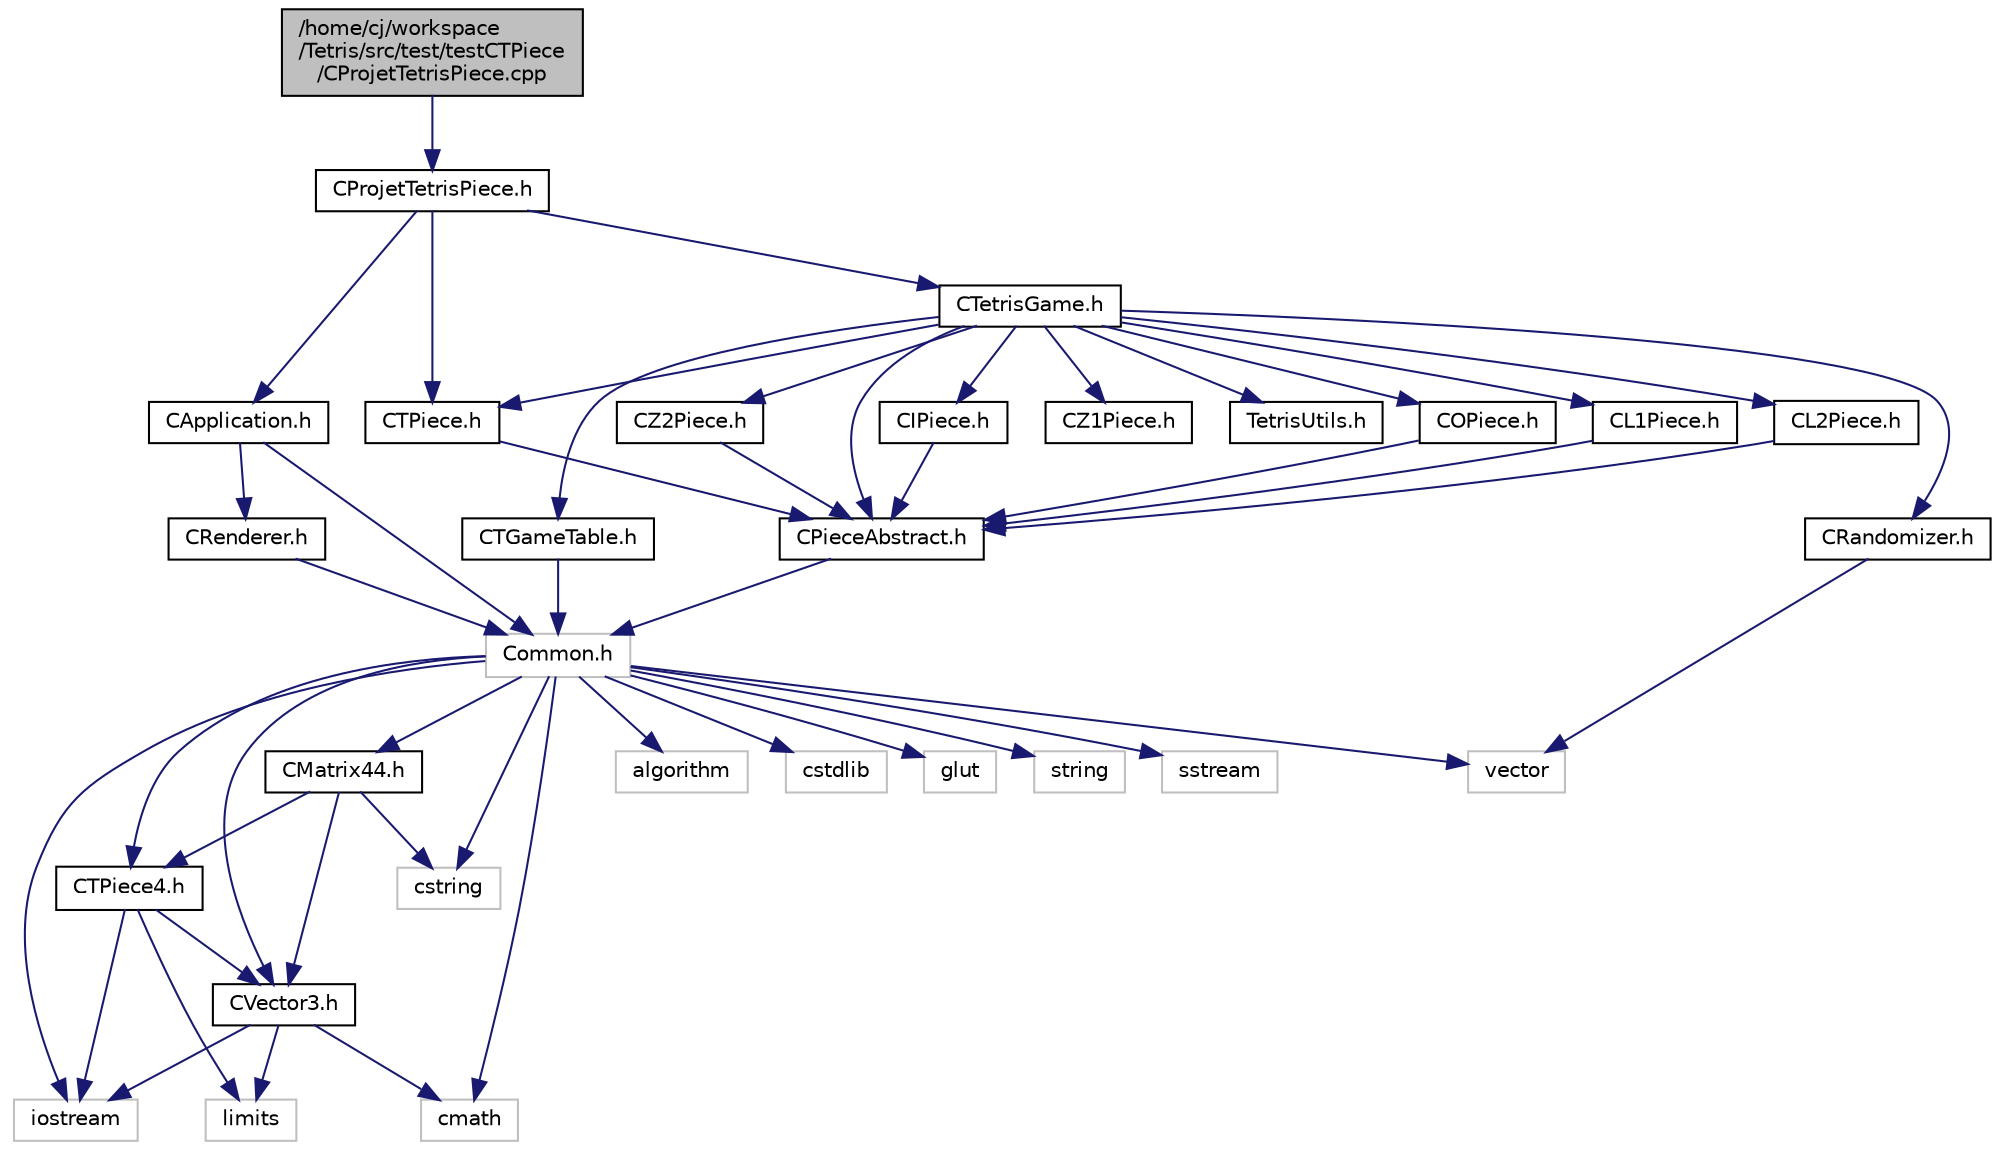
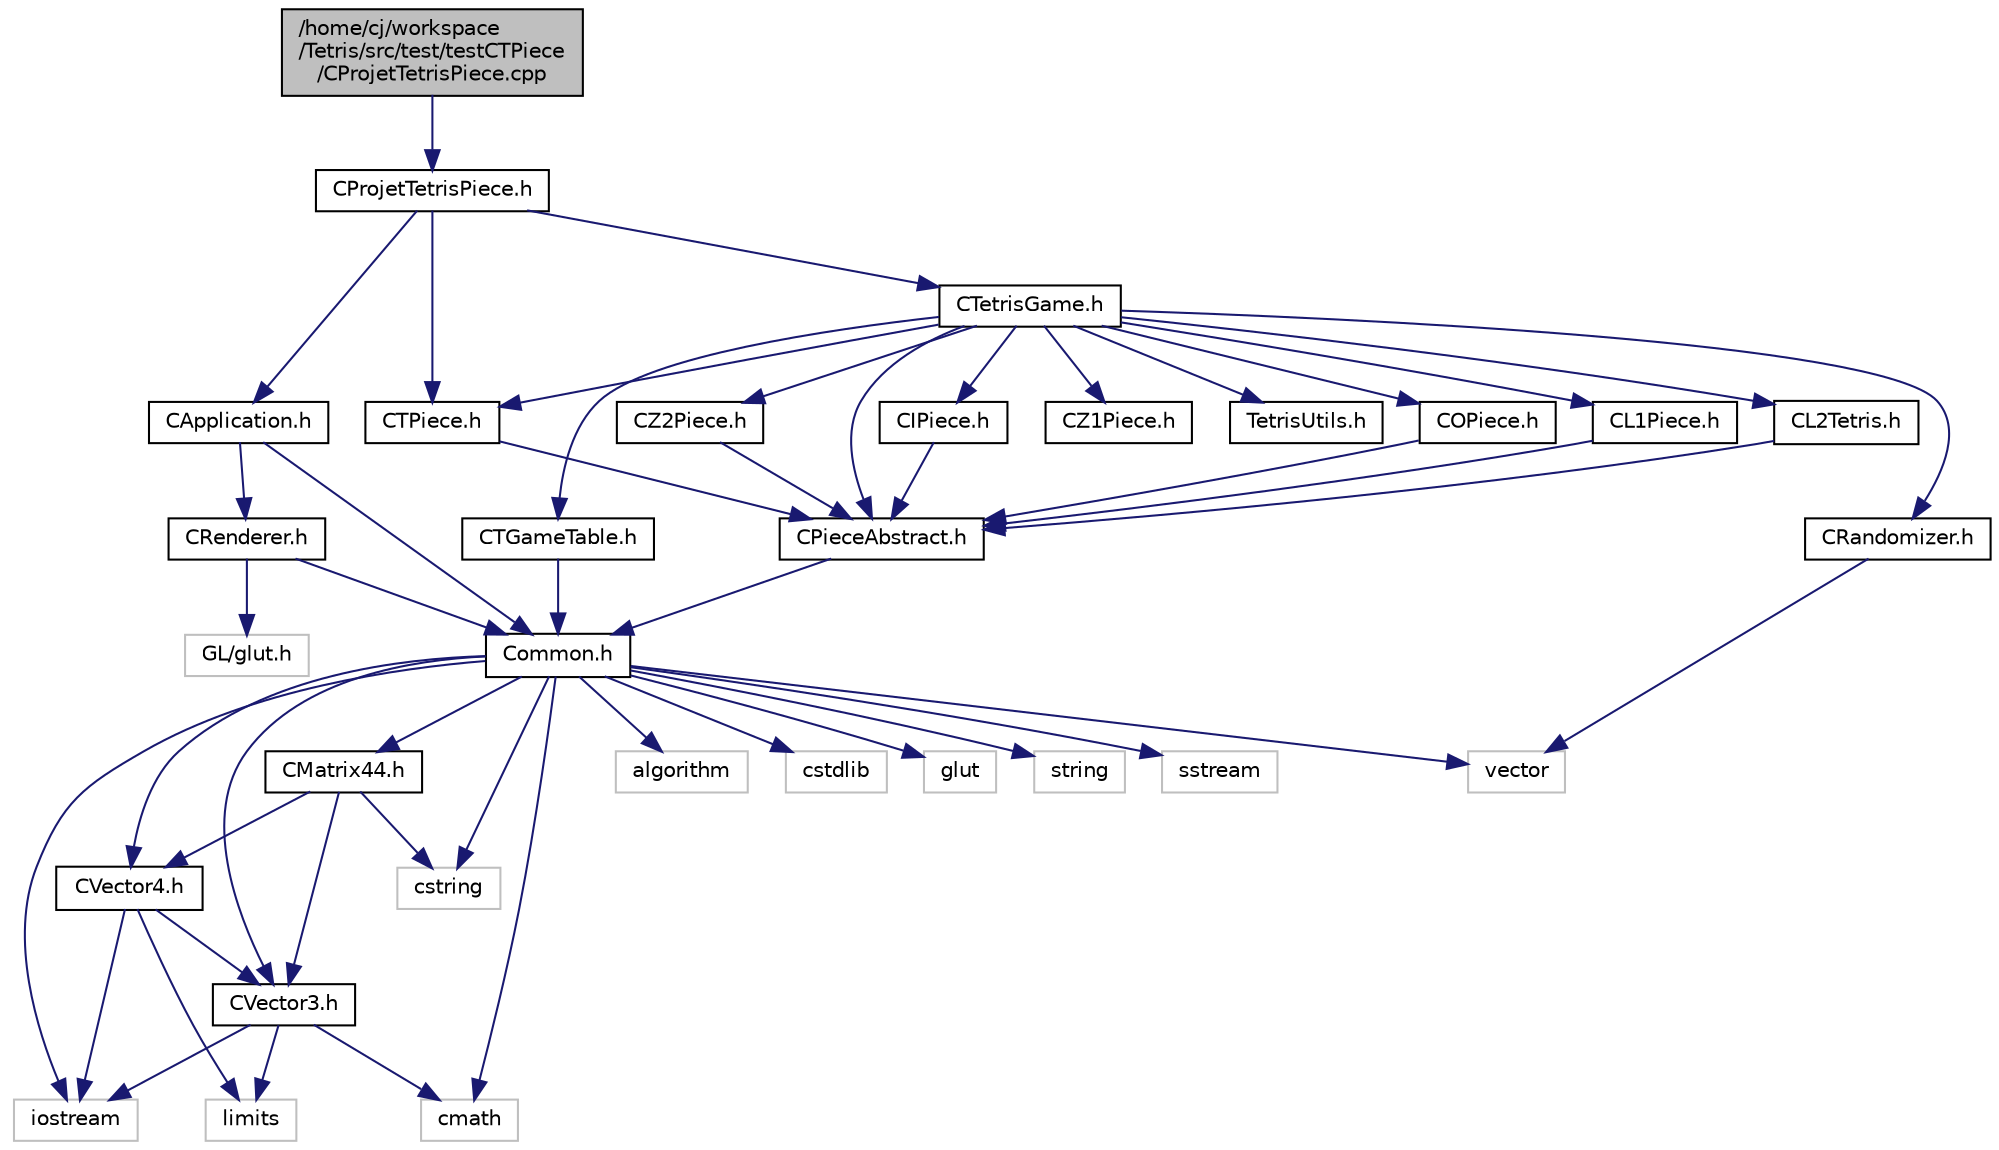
node "CL2Piece.h": label "CL2Piece.h" -> "CL2Tetris.h"
node "GL/glut.h": added
node "Common.h": color grey75 -> black
node "CTPiece4.h": label "CTPiece4.h" -> "CVector4.h"
